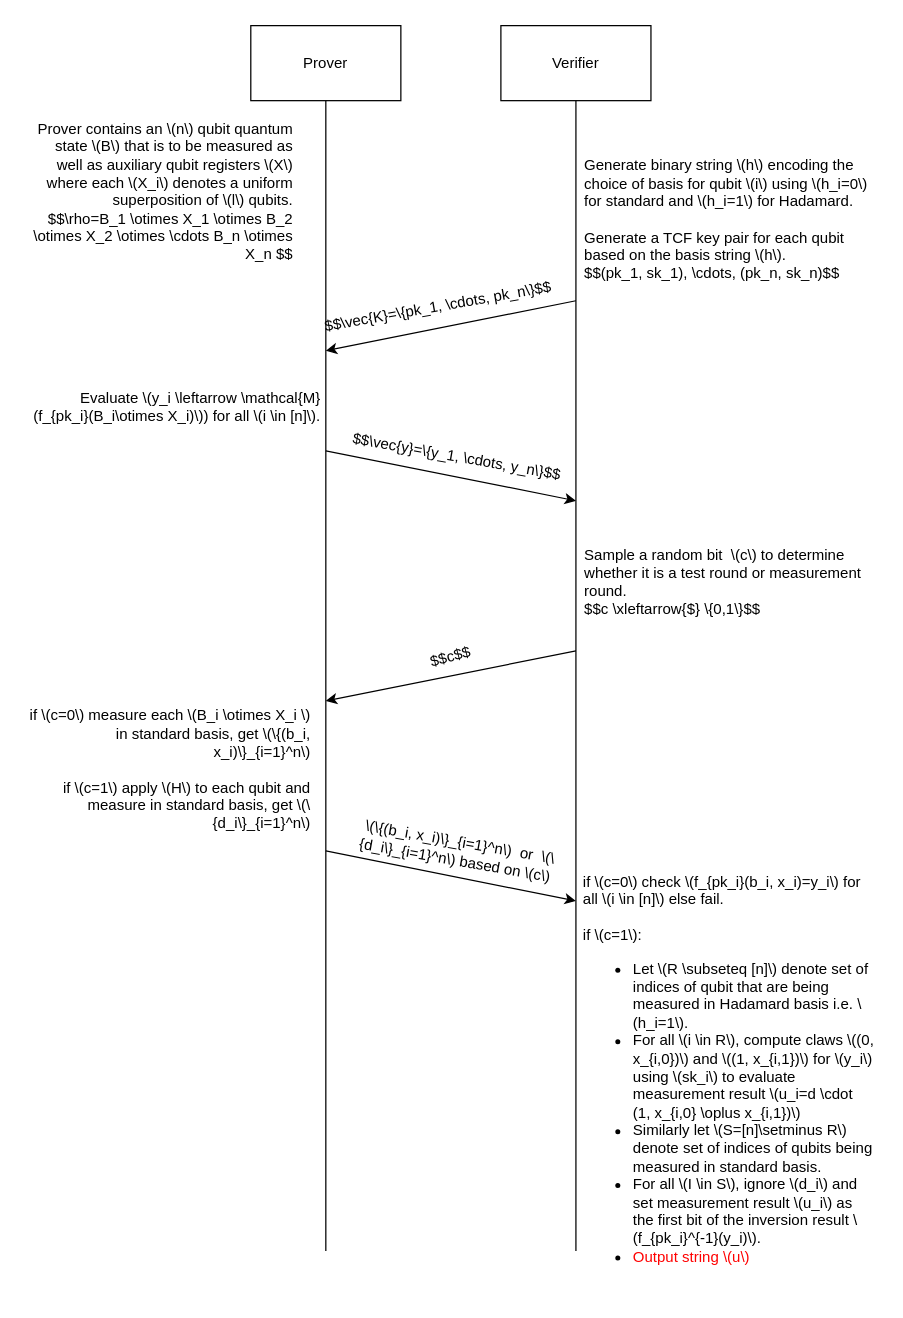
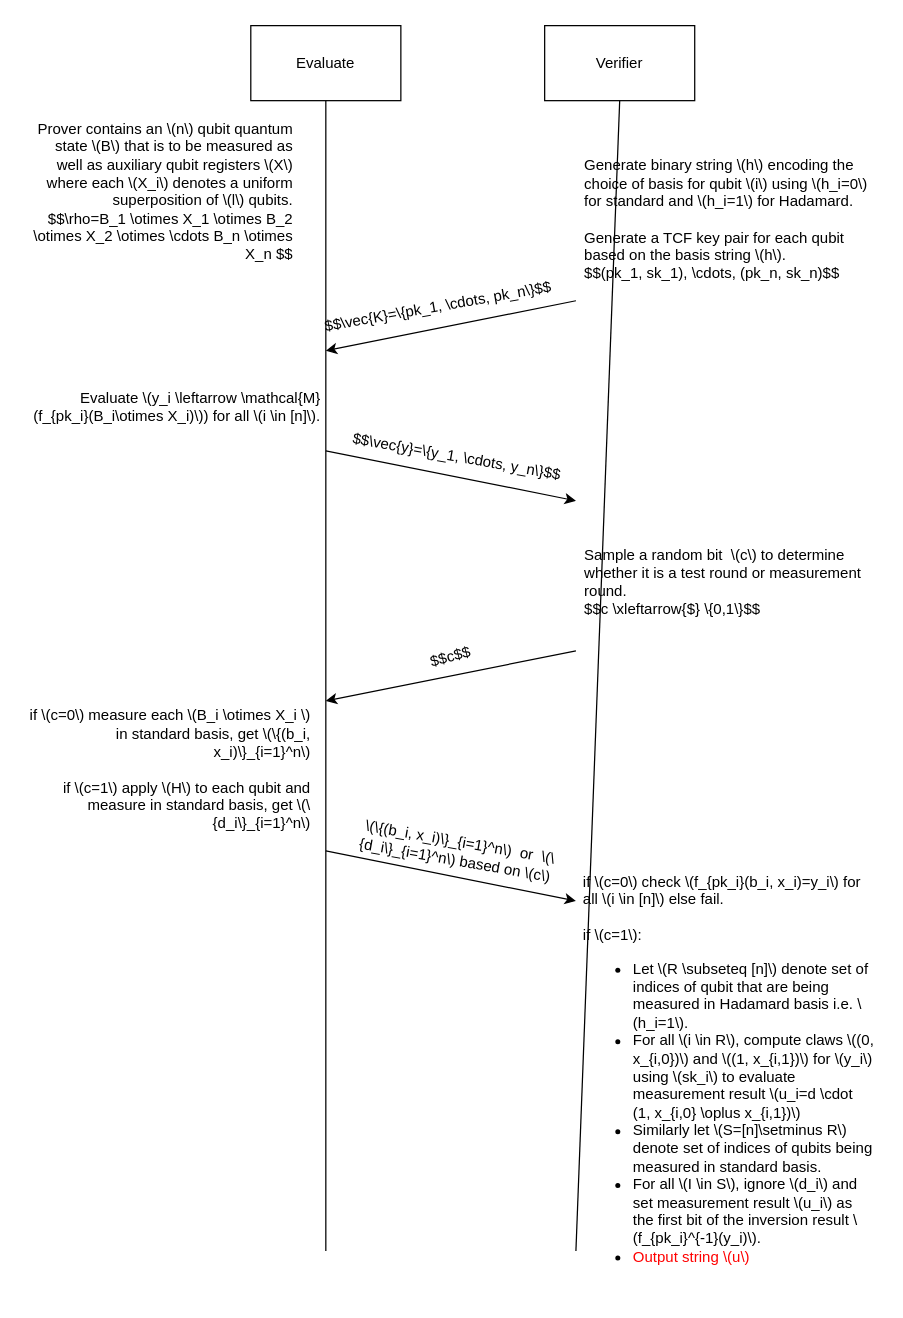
node "Prover": label "Prover" -> "Evaluate"
node "Verifier": moved (576, 63) -> (619, 63)
